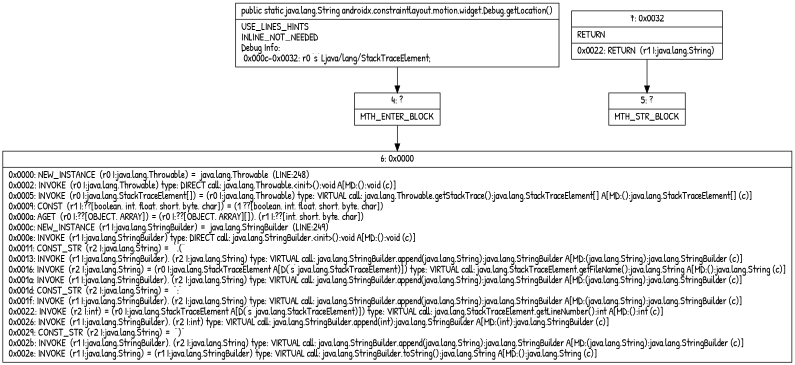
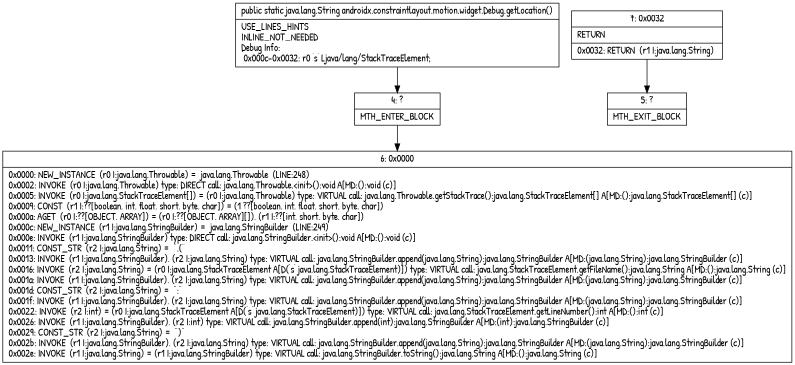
node "7: 0x0032": text "0x0022: RETURN  (r1 I:java.lang.String)" -> "0x0032: RETURN  (r1 I:java.lang.String)"
node "5: ?": text "MTH_STR_BLOCK" -> "MTH_EXIT_BLOCK"
